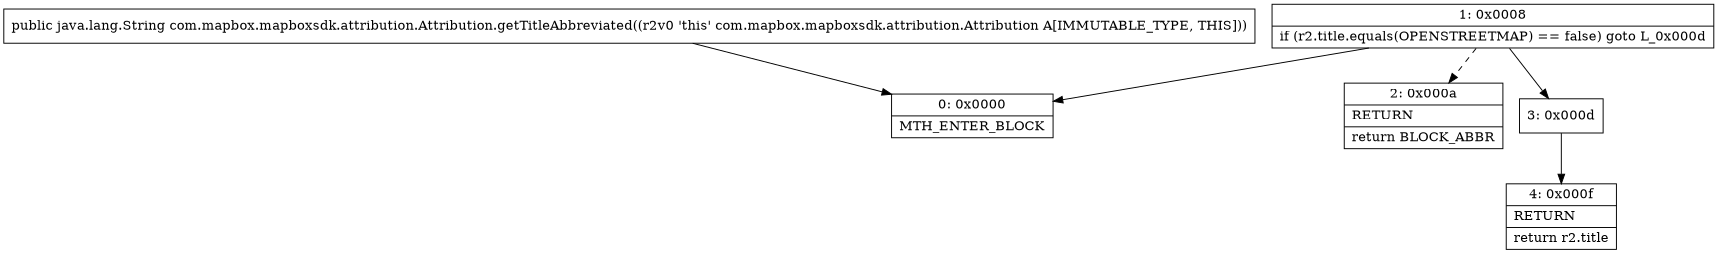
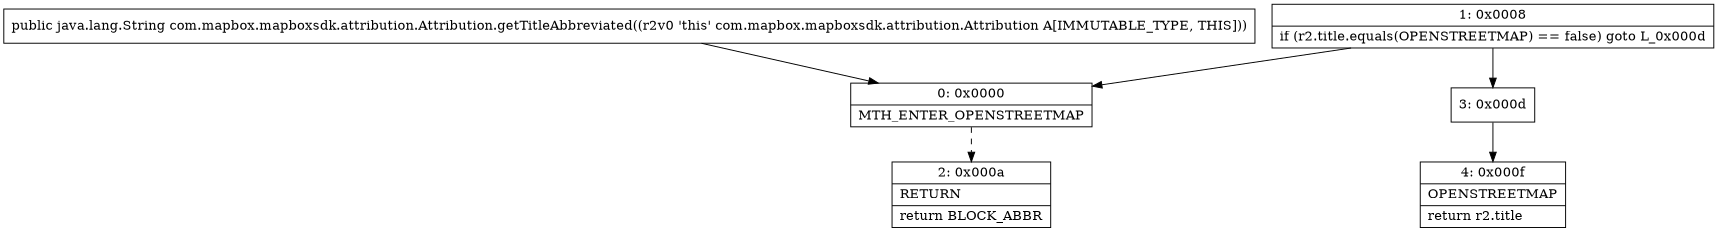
edge "1: 0x0008" -> "2: 0x000a": now "0: 0x0000" -> "2: 0x000a"
node "0: 0x0000": text "MTH_ENTER_BLOCK" -> "MTH_ENTER_OPENSTREETMAP"
node "4: 0x000f": text "RETURN" -> "OPENSTREETMAP"
